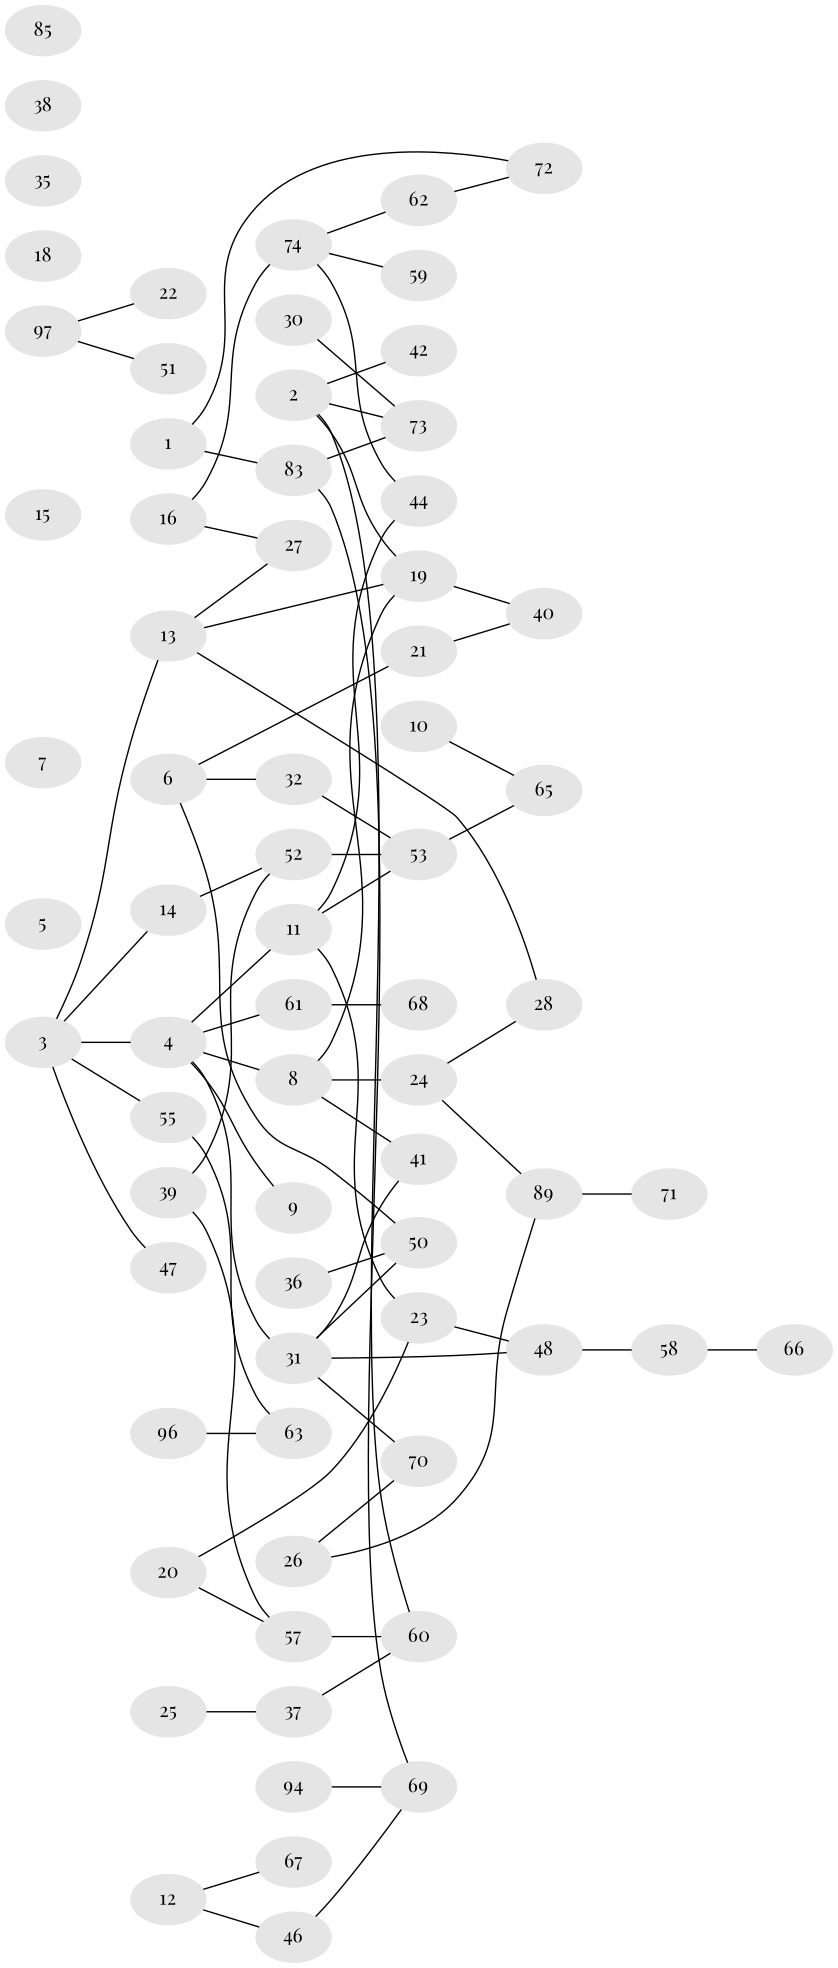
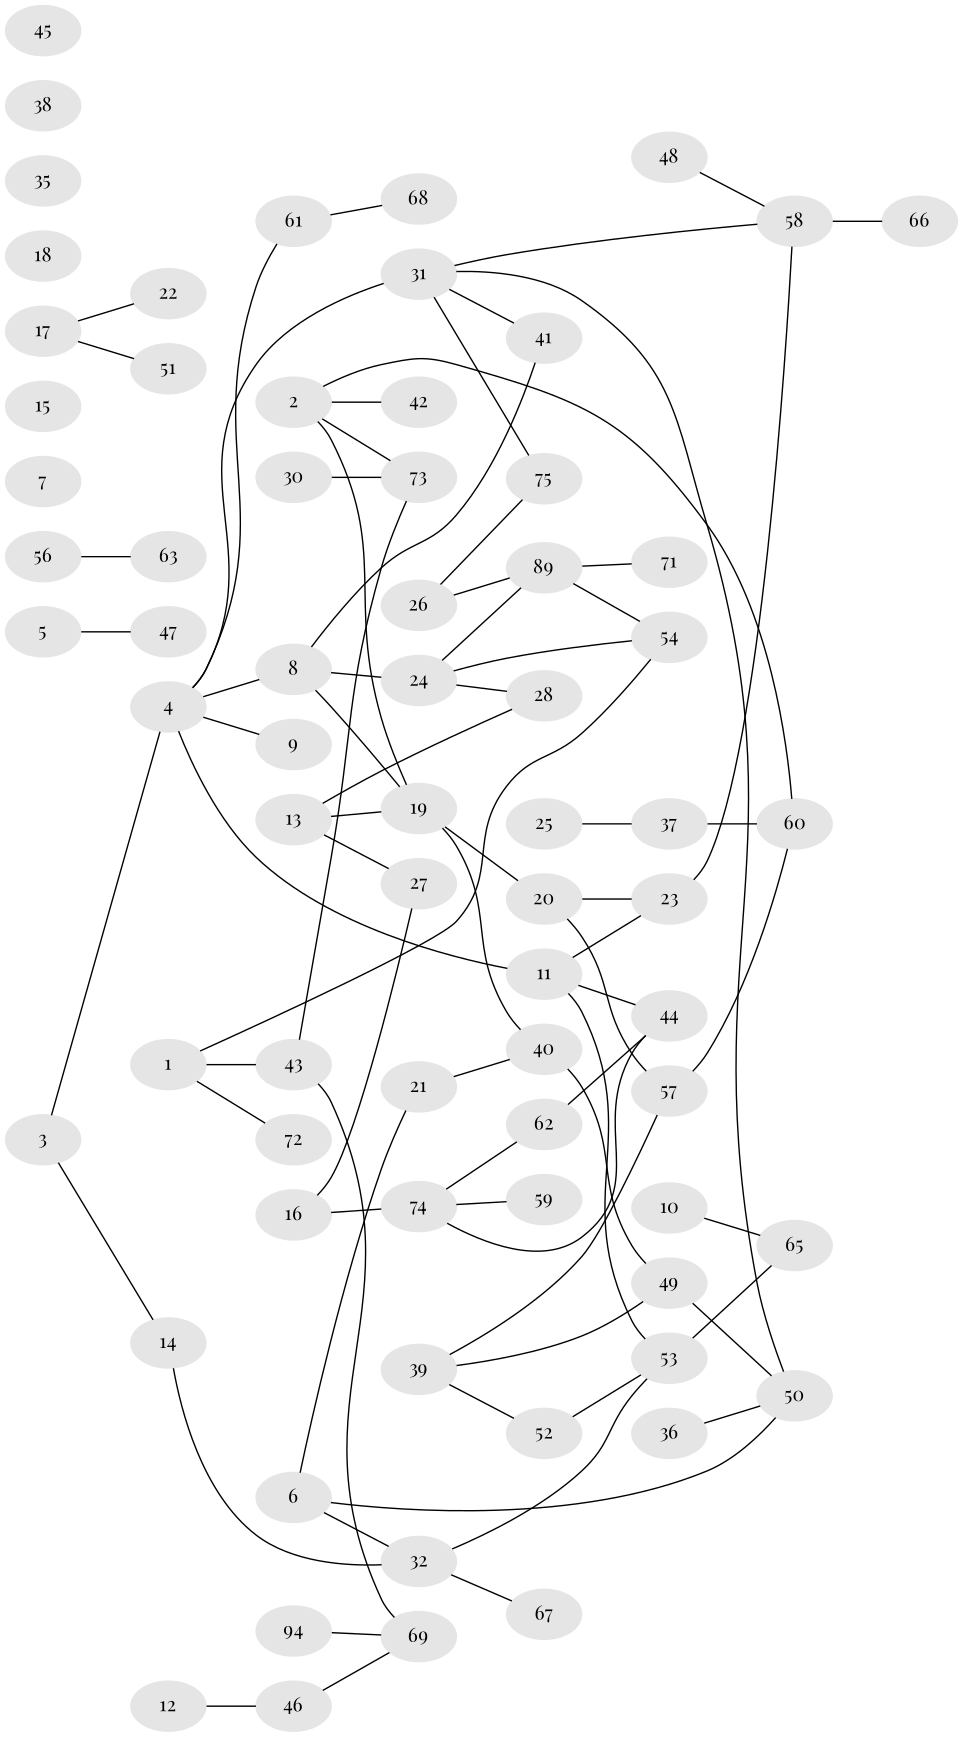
node "85": label "85" -> "45"
edge "72" -- "62": now "44" -- "62"
node "97": label "97" -> "17"
node "83": label "83" -> "43"
node "54": added
edge "13" -- "3": removed
edge "19" -- "20": added
edge "52" -- "14": now "32" -- "14"
node "55": removed
edge "3" -- "47": now "5" -- "47"
node "49": added
edge "23" -- "48": now "23" -- "58"
edge "48" -- "31": now "58" -- "31"
node "96": label "96" -> "56"
node "70": label "70" -> "75"
edge "67" -- "12": now "67" -- "32"
